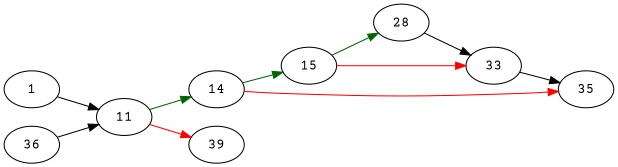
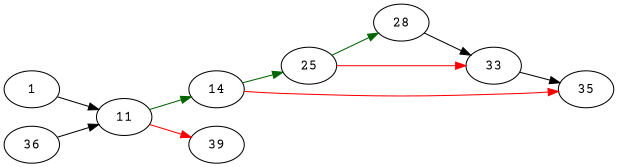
node "15": label "15" -> "25"
